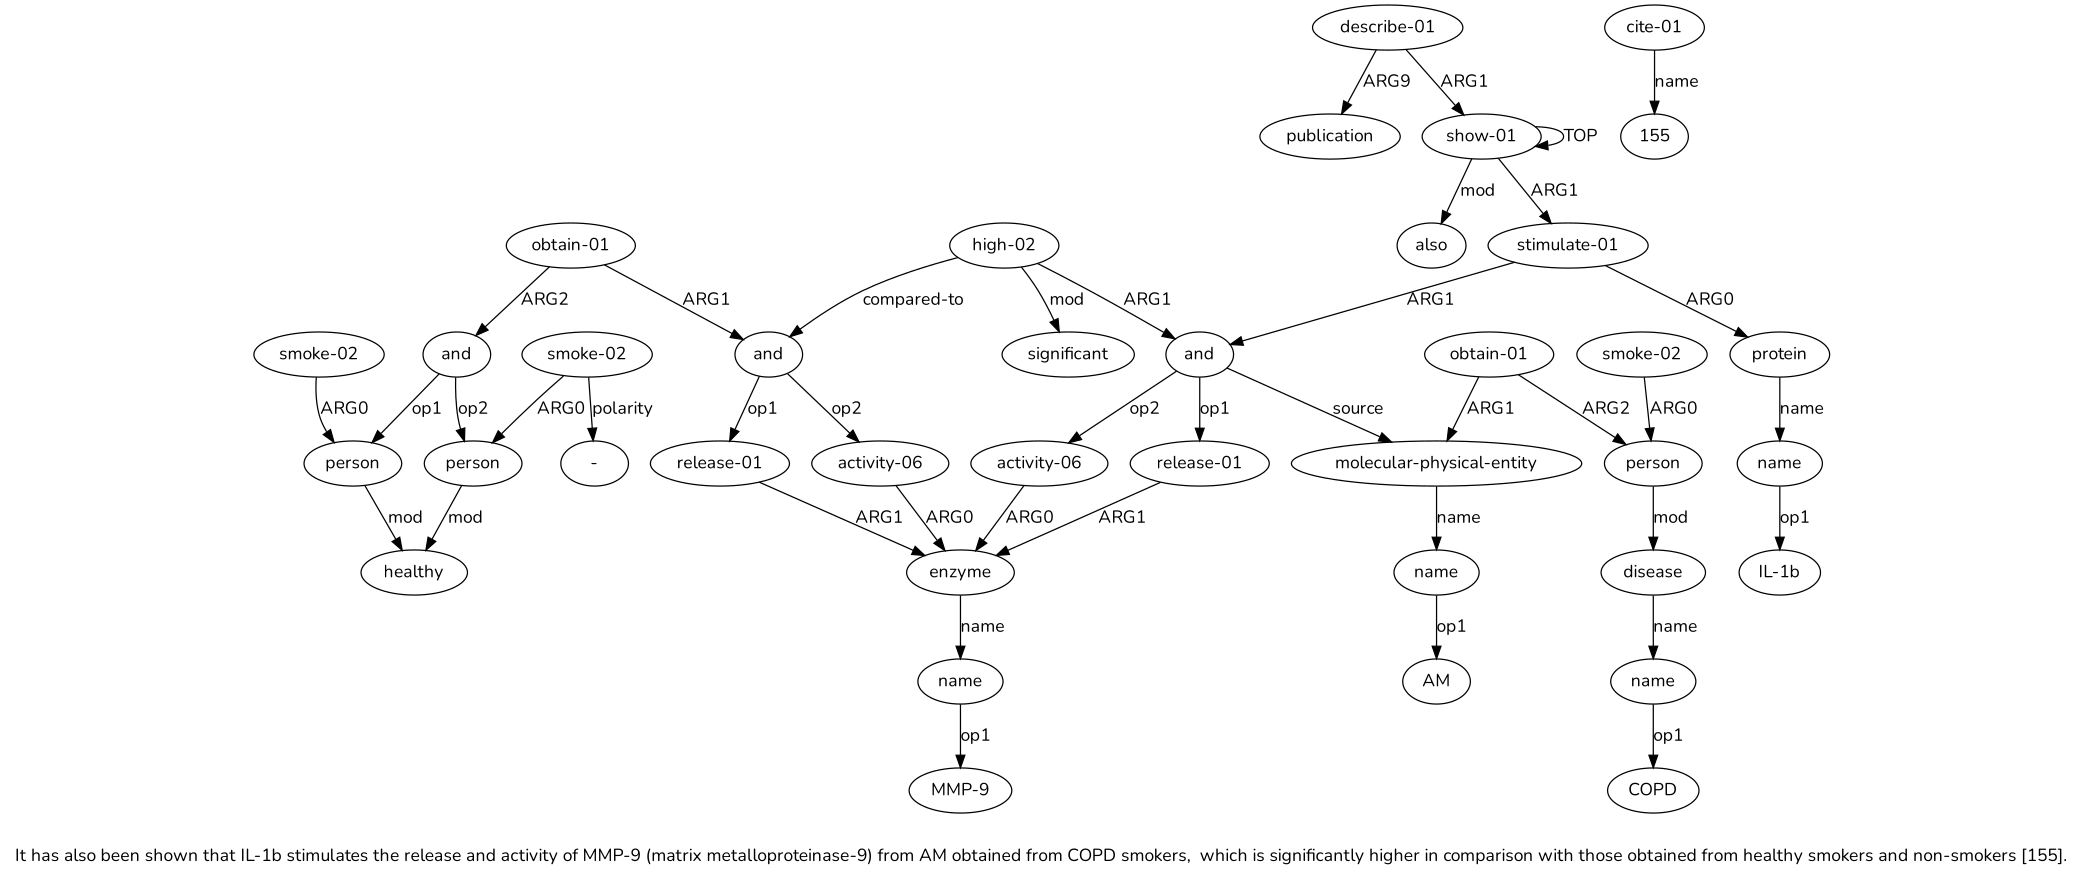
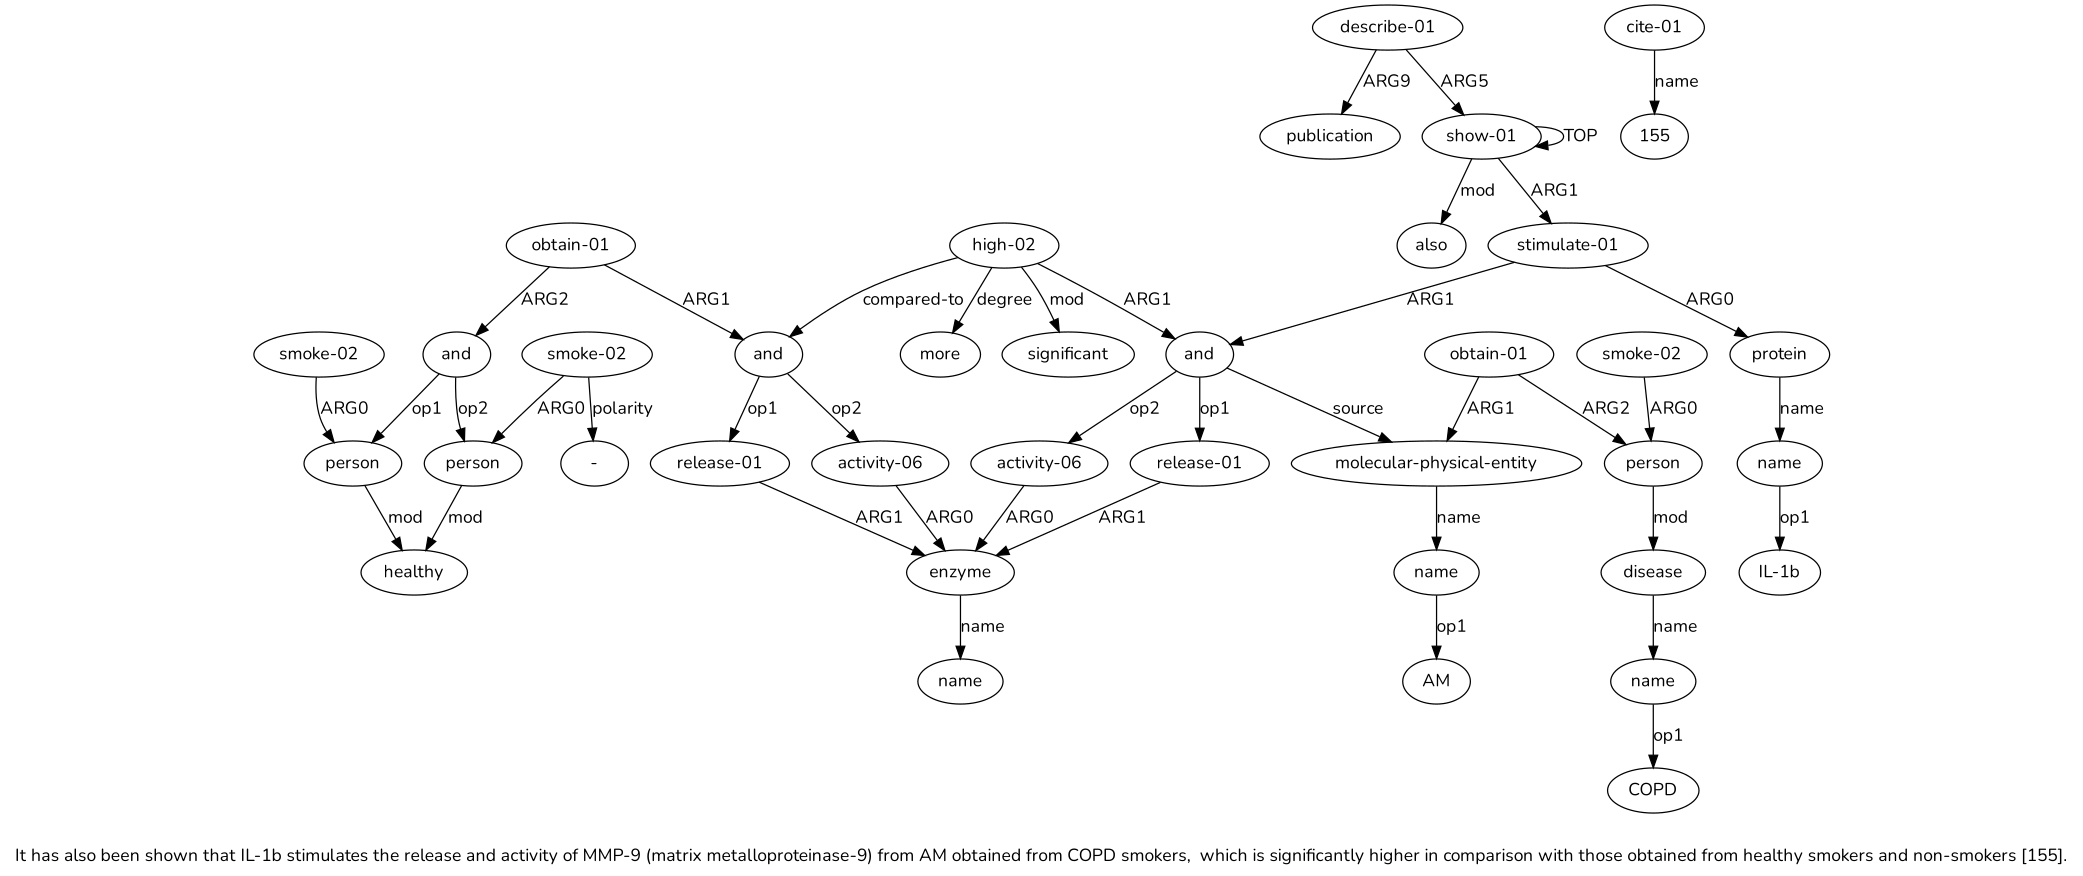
edge "describe-01" -> "show-01": label "ARG1" -> "ARG5"
node "more": added
node "MMP-9": removed
